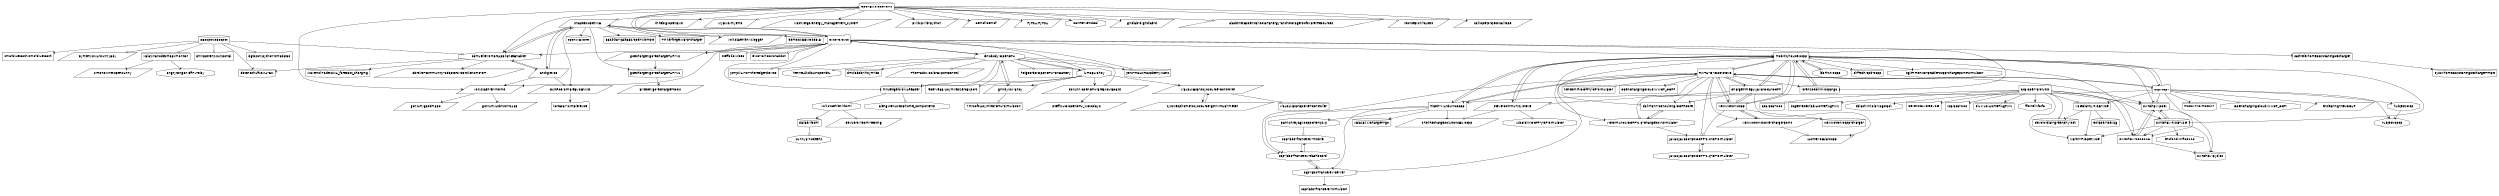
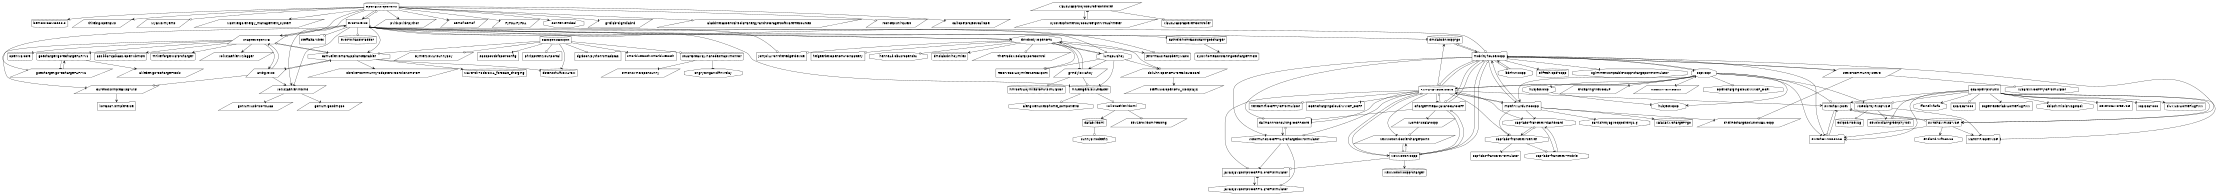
edge "OpenEMS/openems" -> "camueller/SmartApplianceEnabler": now "OpenEMS/openems" -> "evcc-io/evcc"
edge "bemoss/BEMOSS3.5" -> "goecharger/go-eCharger-API-v2": now "goecharger/go-eCharger-API-v1" -> "goecharger/go-eCharger-API-v2"
node "xBlaz/nanodesmapvmonitor": label "xBlaz/nanodesmapvmonitor" -> "stuartpittaway/nanodesmapvmonitor"
node "SBFspot/sbfspot-config": added
edge "mobilityhouse/ocpp" -> "SwitchEV/josev": removed
edge "mobilityhouse/ocpp" -> "SwitchEV/RISE-V2G": arrowhead tee -> vee
node "RWTH-i5-IDSG/steve": shape folder -> cylinder
edge "lumapu/ahoy" -> "KlausLi/Esp-Soyosource-Controller": removed
edge "tbnobody/OpenDTU" -> "mruettgers/SMLReader": now "grindylow/ahoy" -> "mruettgers/SMLReader"
node "lorenzodonini/ocpp-go": label "lorenzodonini/ocpp-go" -> "dmslabsbr/ocpp-go"
node "ocpi/ocpi": shape folder -> octagon
edge "ChargeTimeEU/Java-OCA-OCPP" -> "steve-community/steve": removed
node "motown-io/motown": shape cylinder -> parallelogram
edge "parikshittyagi/ocppClientJ1.6" -> "sap-labs-france/ev-mobile": now "sap-labs-france/ev-server" -> "sap-labs-france/ev-mobile"
edge "NewMotion/docile-charge-point" -> "IHomer/scala-ocpp": reversed
node "SwitchEV/pyslac": removed
edge "victormunoz/OCPP-1.6-Chargebox-Simulator" -> "JavaIsJavaScript/OCPP-1.6-CP-Simulator": added
